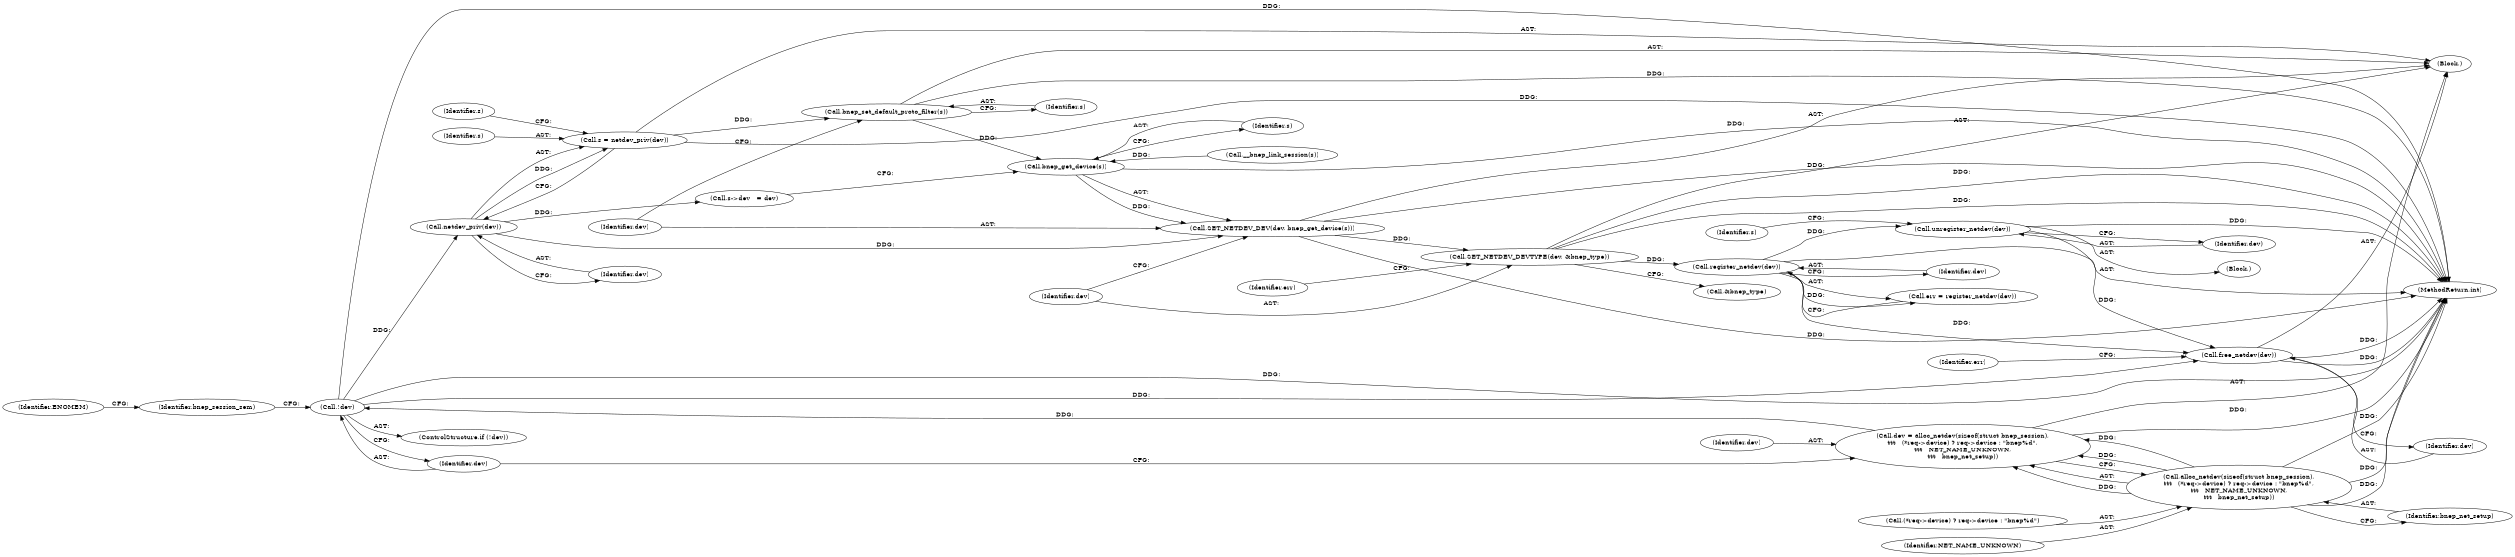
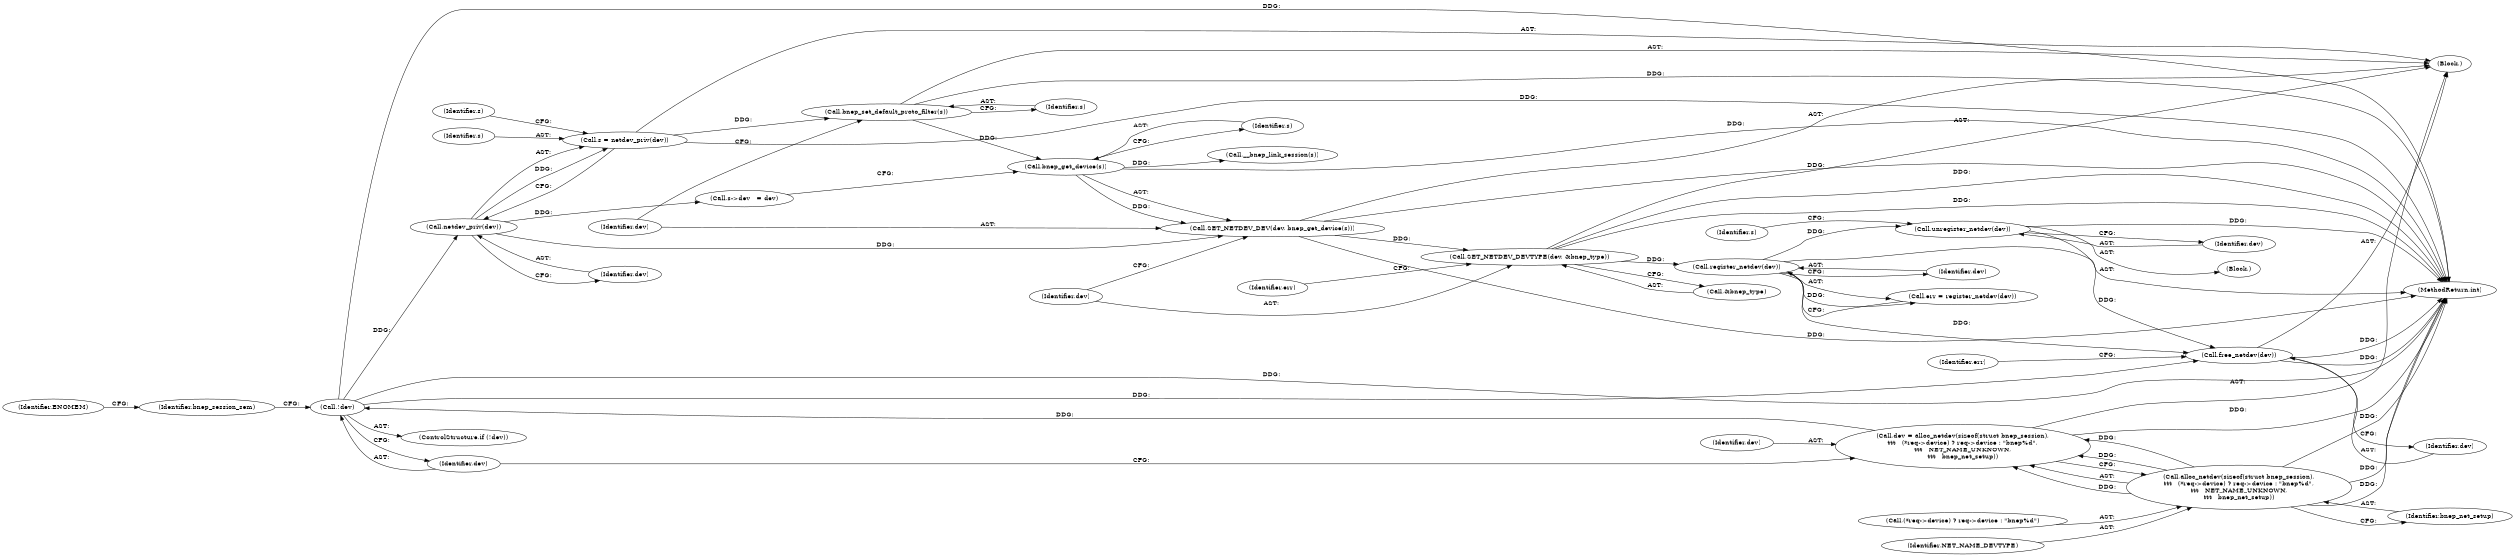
edge "(Call,__bnep_link_session(s))" -> "(Call,bnep_get_device(s))": reversed
edge "(Call,&bnep_type)" -> "(Call,SET_NETDEV_DEVTYPE(dev, &bnep_type))": added, label "AST:"
node "(Identifier,NET_NAME_UNKNOWN)": label "(Identifier,NET_NAME_UNKNOWN)" -> "(Identifier,NET_NAME_DEVTYPE)"
